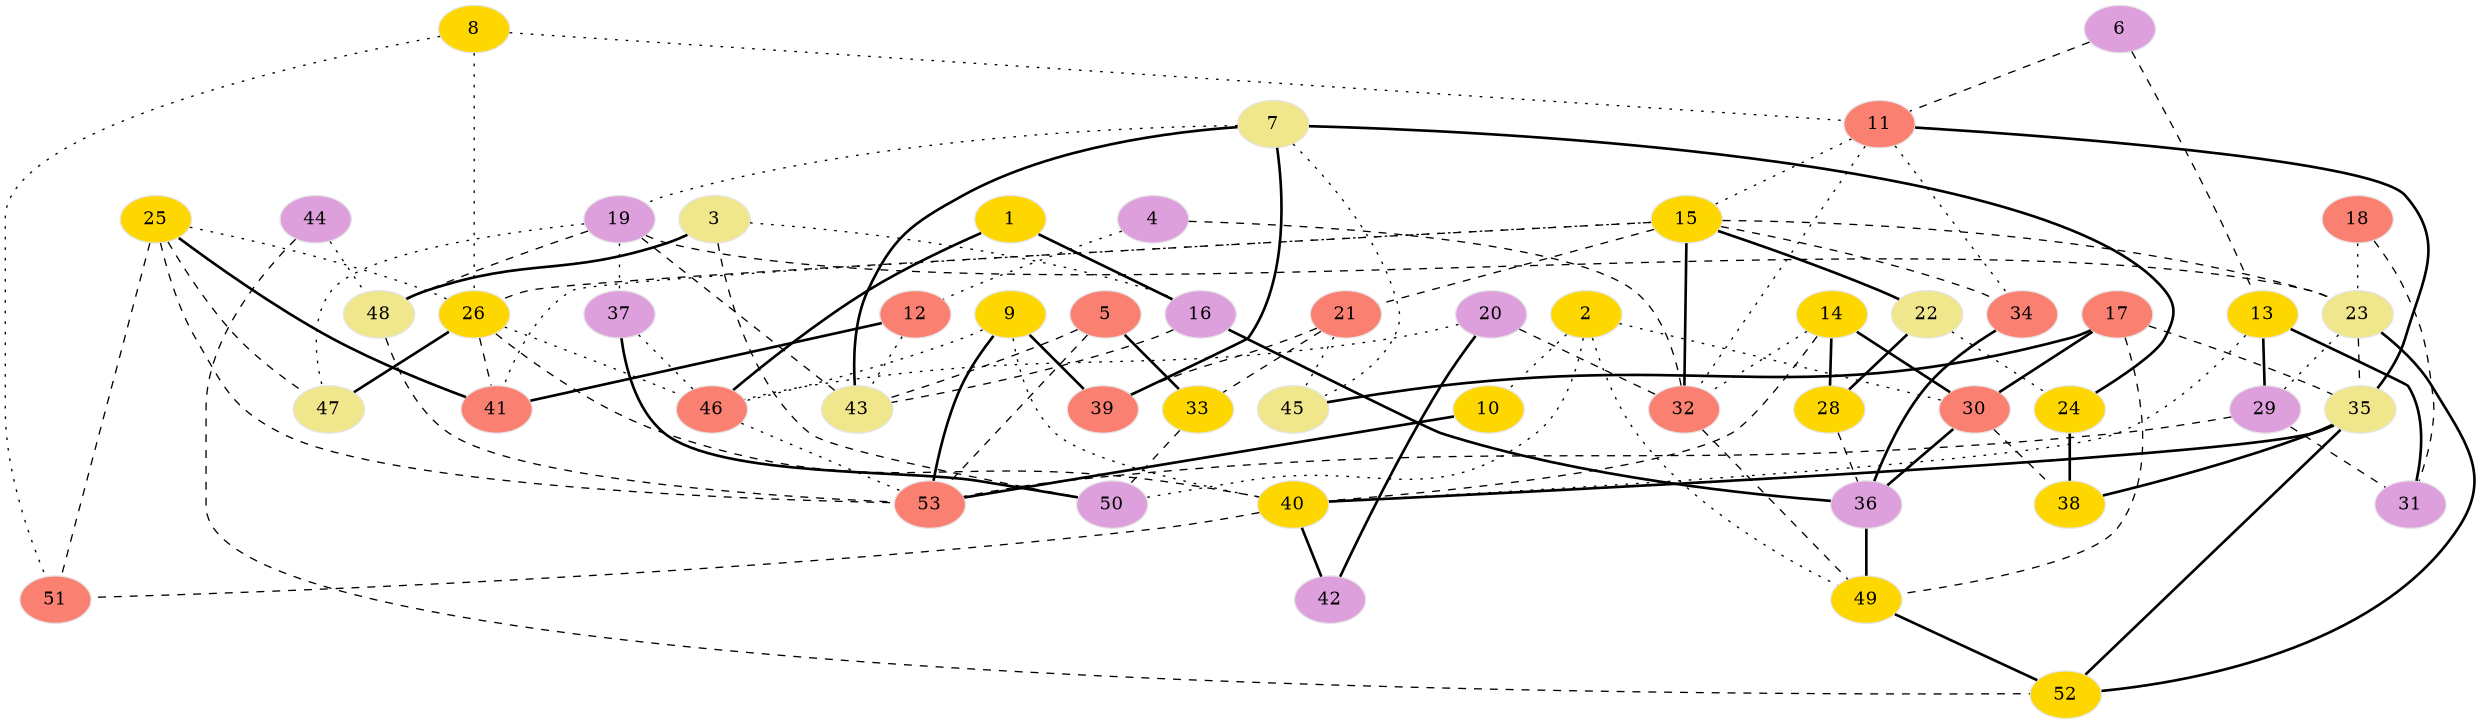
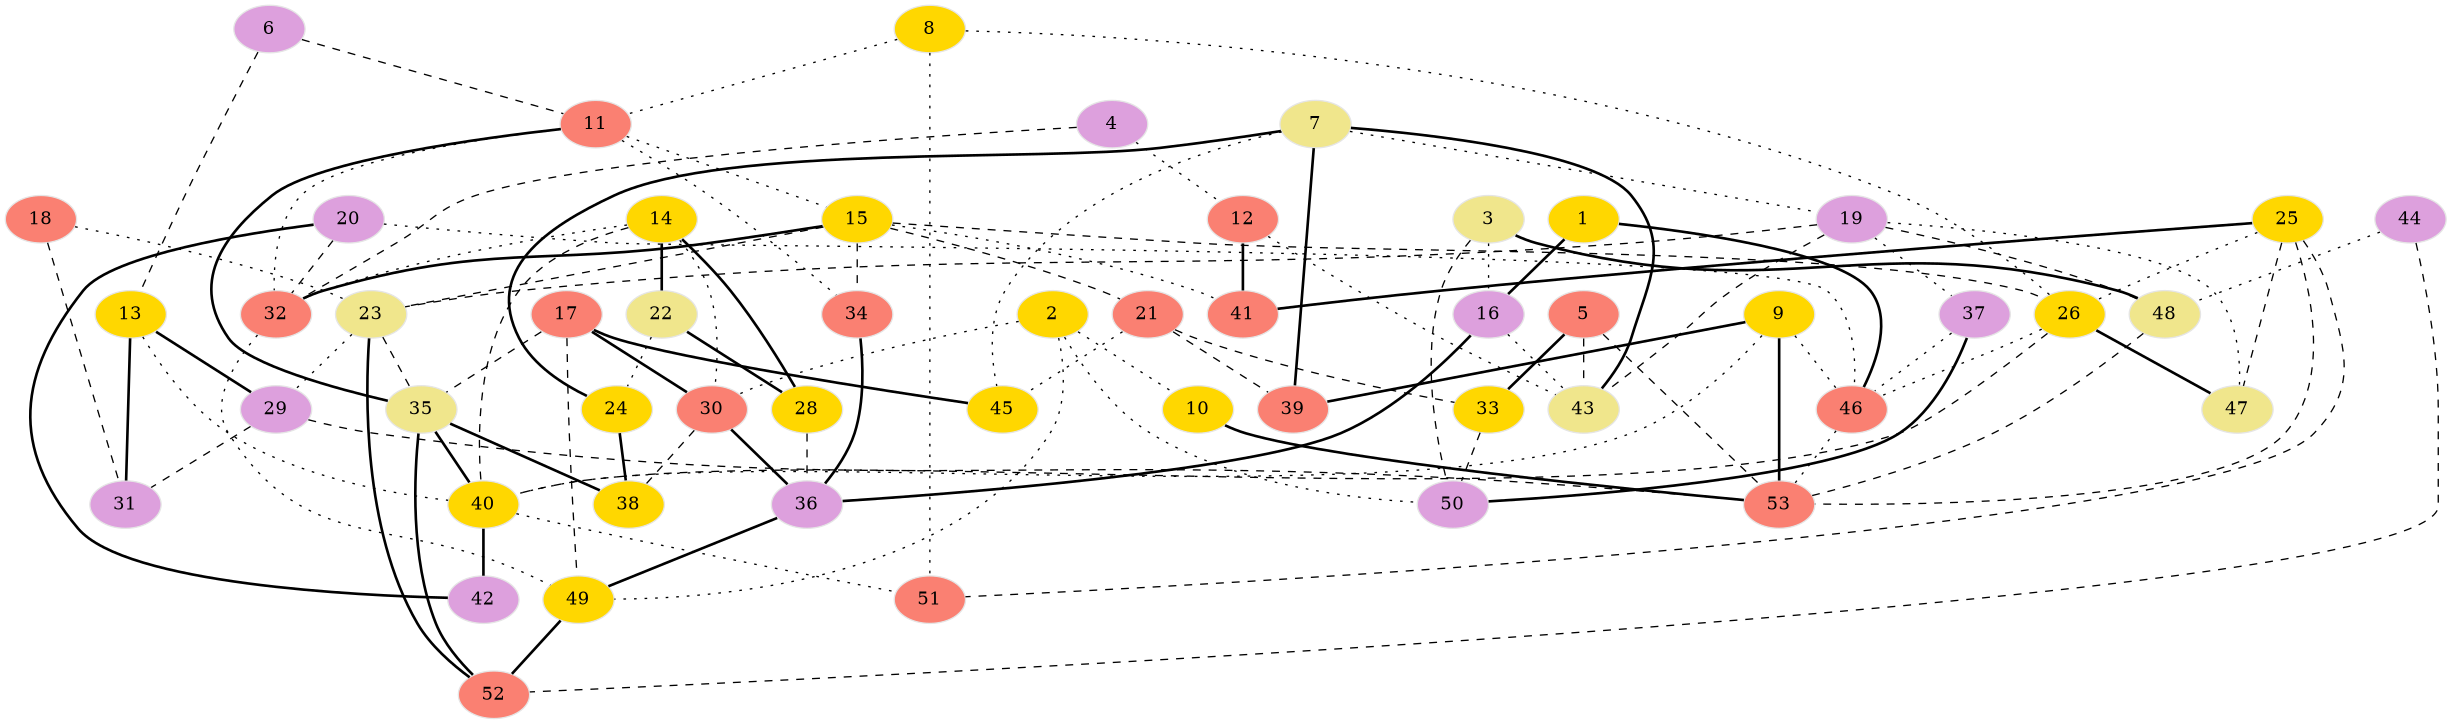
edge "15" -- "22": now "14" -- "22"
edge "26" -- "41": removed
edge "14" -- "30": style bold -> dotted
edge "16" -- "43": style dashed -> dotted
node "45": fillcolor khaki -> gold
edge "32" -- "49": style dashed -> dotted
edge "40" -- "51": style dashed -> dotted
node "52": fillcolor gold -> salmon
